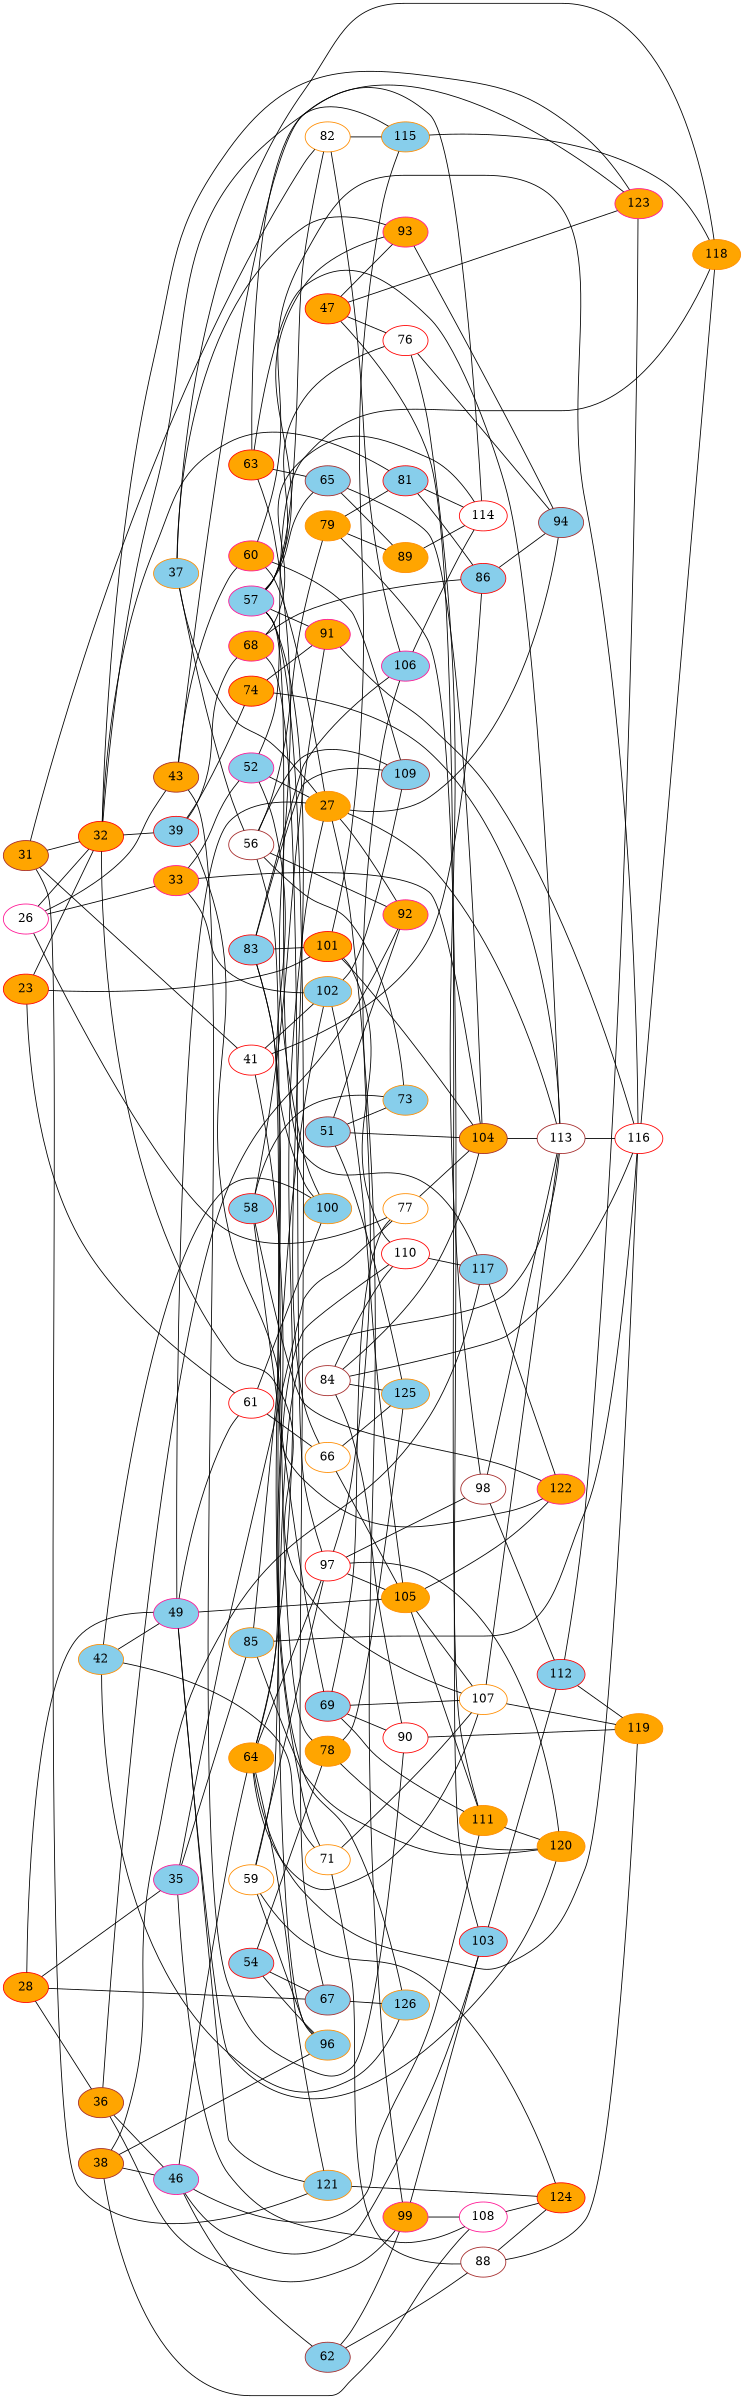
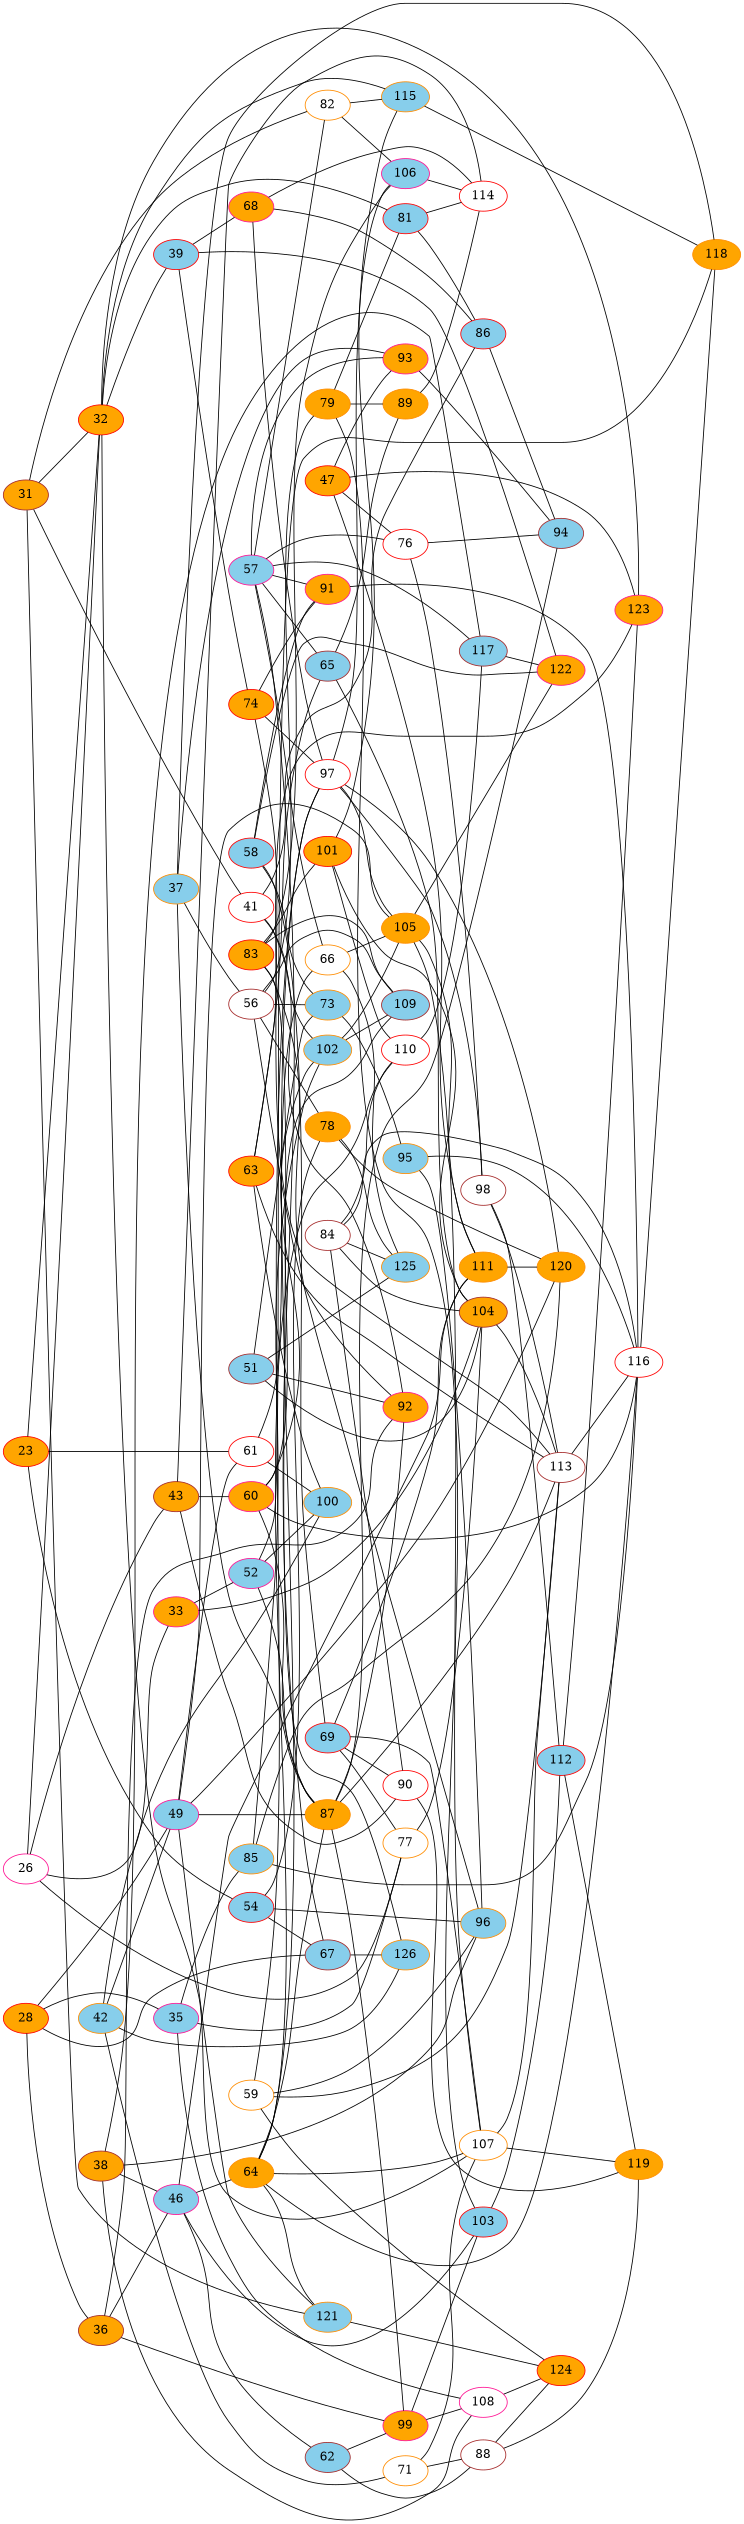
edge "74" -- "97": added
node "27": label "27" -> "87"
node "83": fillcolor skyblue -> orange
edge "33" -- "102": now "60" -- "102"
edge "101" -- "23": now "54" -- "23"
node "95": added
edge "41" -- "71": now "41" -- "92"
